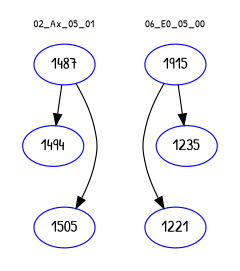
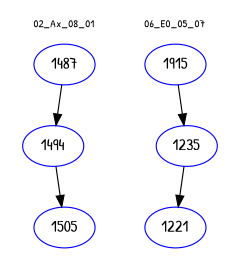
cluster "02_Ax_05_01": label "02_Ax_05_01" -> "02_Ax_08_01"
cluster "06_E0_05_00": label "06_E0_05_00" -> "06_E0_05_07"
edge "1487" -> "1505": now "1494" -> "1505"
edge "1915" -> "1221": now "1235" -> "1221"
